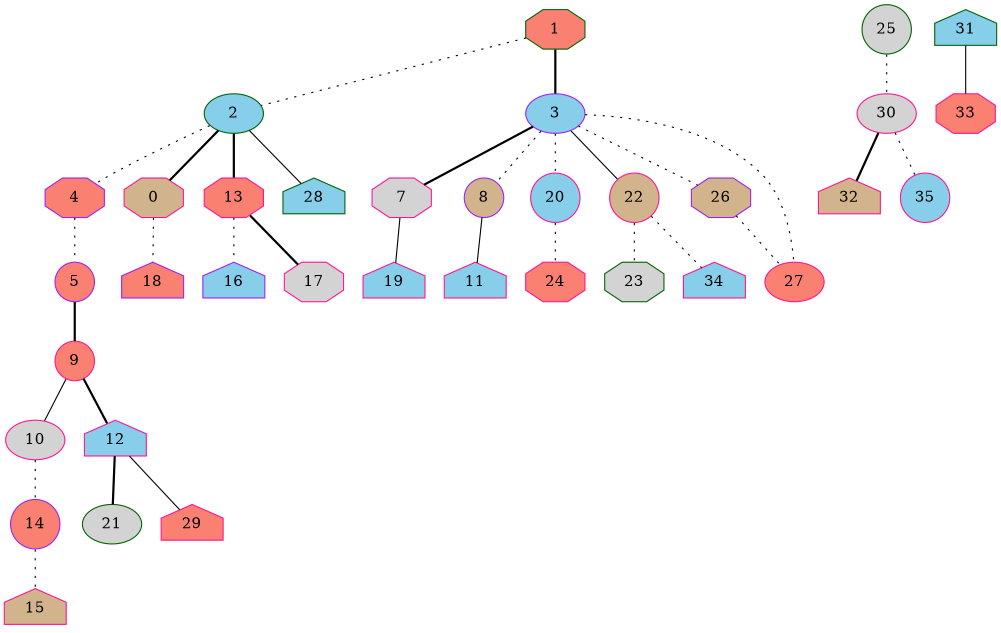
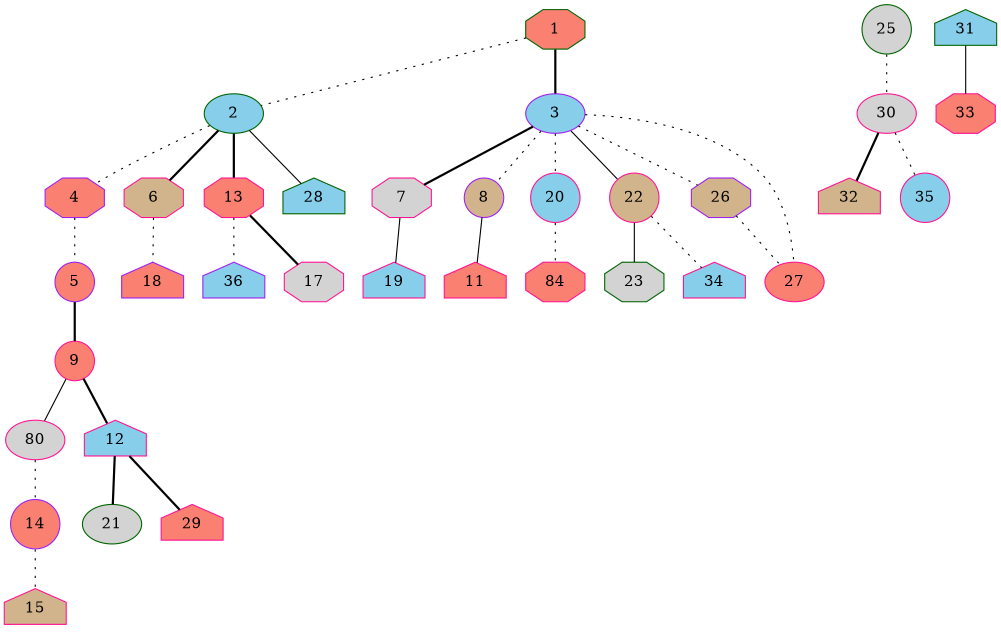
node "0": label "0" -> "6"
edge "22" -- "23": style dotted -> solid
node "16": label "16" -> "36"
node "11": fillcolor skyblue -> salmon
node "24": label "24" -> "84"
node "10": label "10" -> "80"
edge "12" -- "29": style solid -> bold
